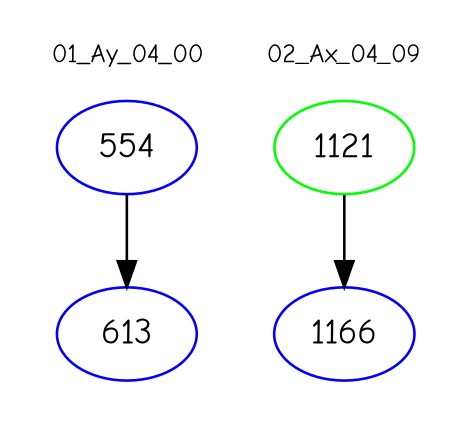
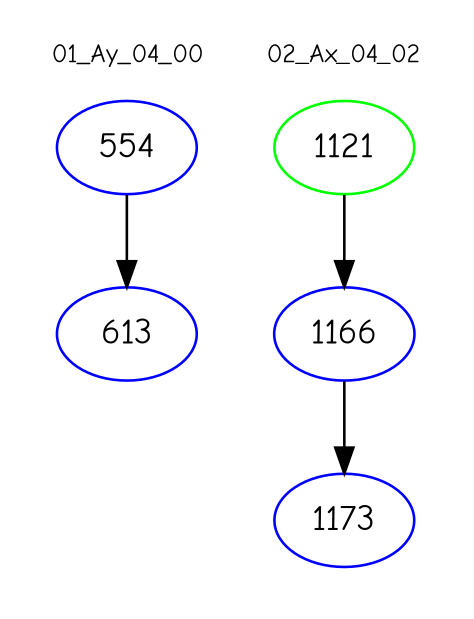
cluster "02_Ax_04_09": label "02_Ax_04_09" -> "02_Ax_04_02"
node "1173": added
